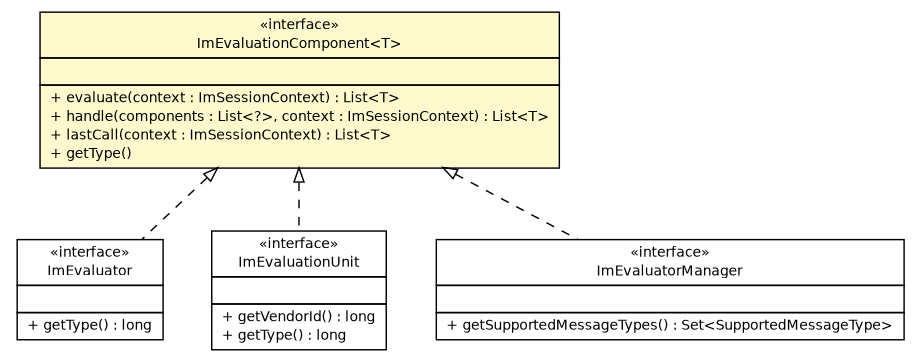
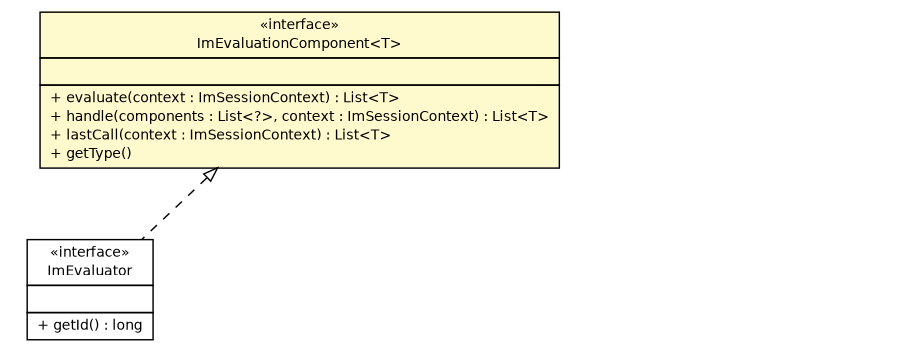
node "ImEvaluationUnit": removed
node "ImEvaluatorManager": removed
node "ImEvaluator": text "+ getType() : long" -> "+ getId() : long"
